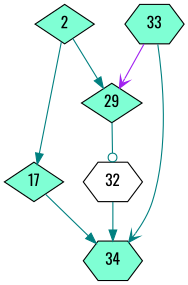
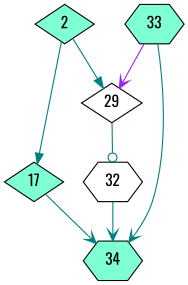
node "29": fillcolor aquamarine -> white
edge "17" -> "34": arrowhead normal -> vee
edge "32" -> "34": arrowhead normal -> vee
